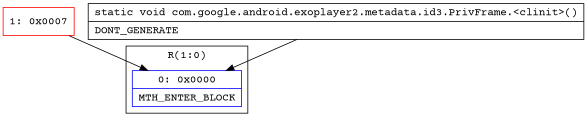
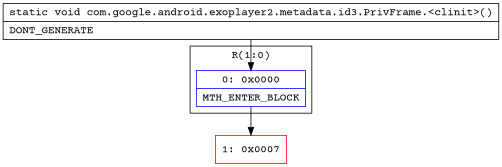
edge "1: 0x0007" -> "0: 0x0000": reversed
